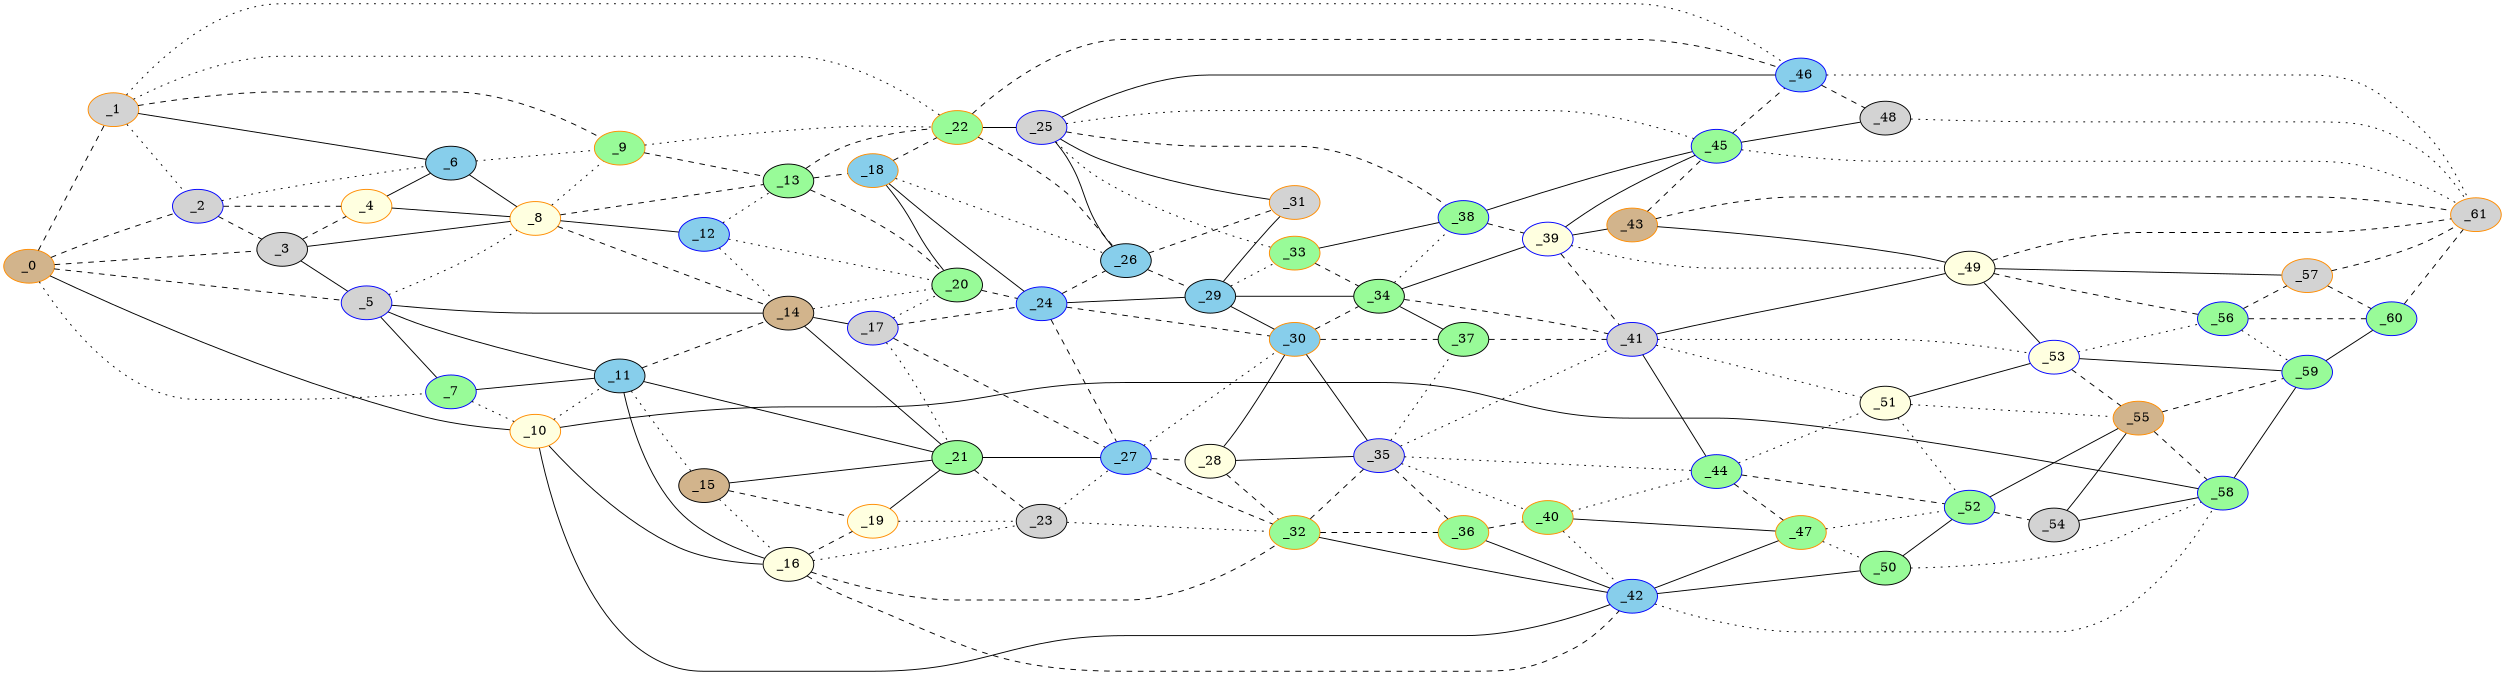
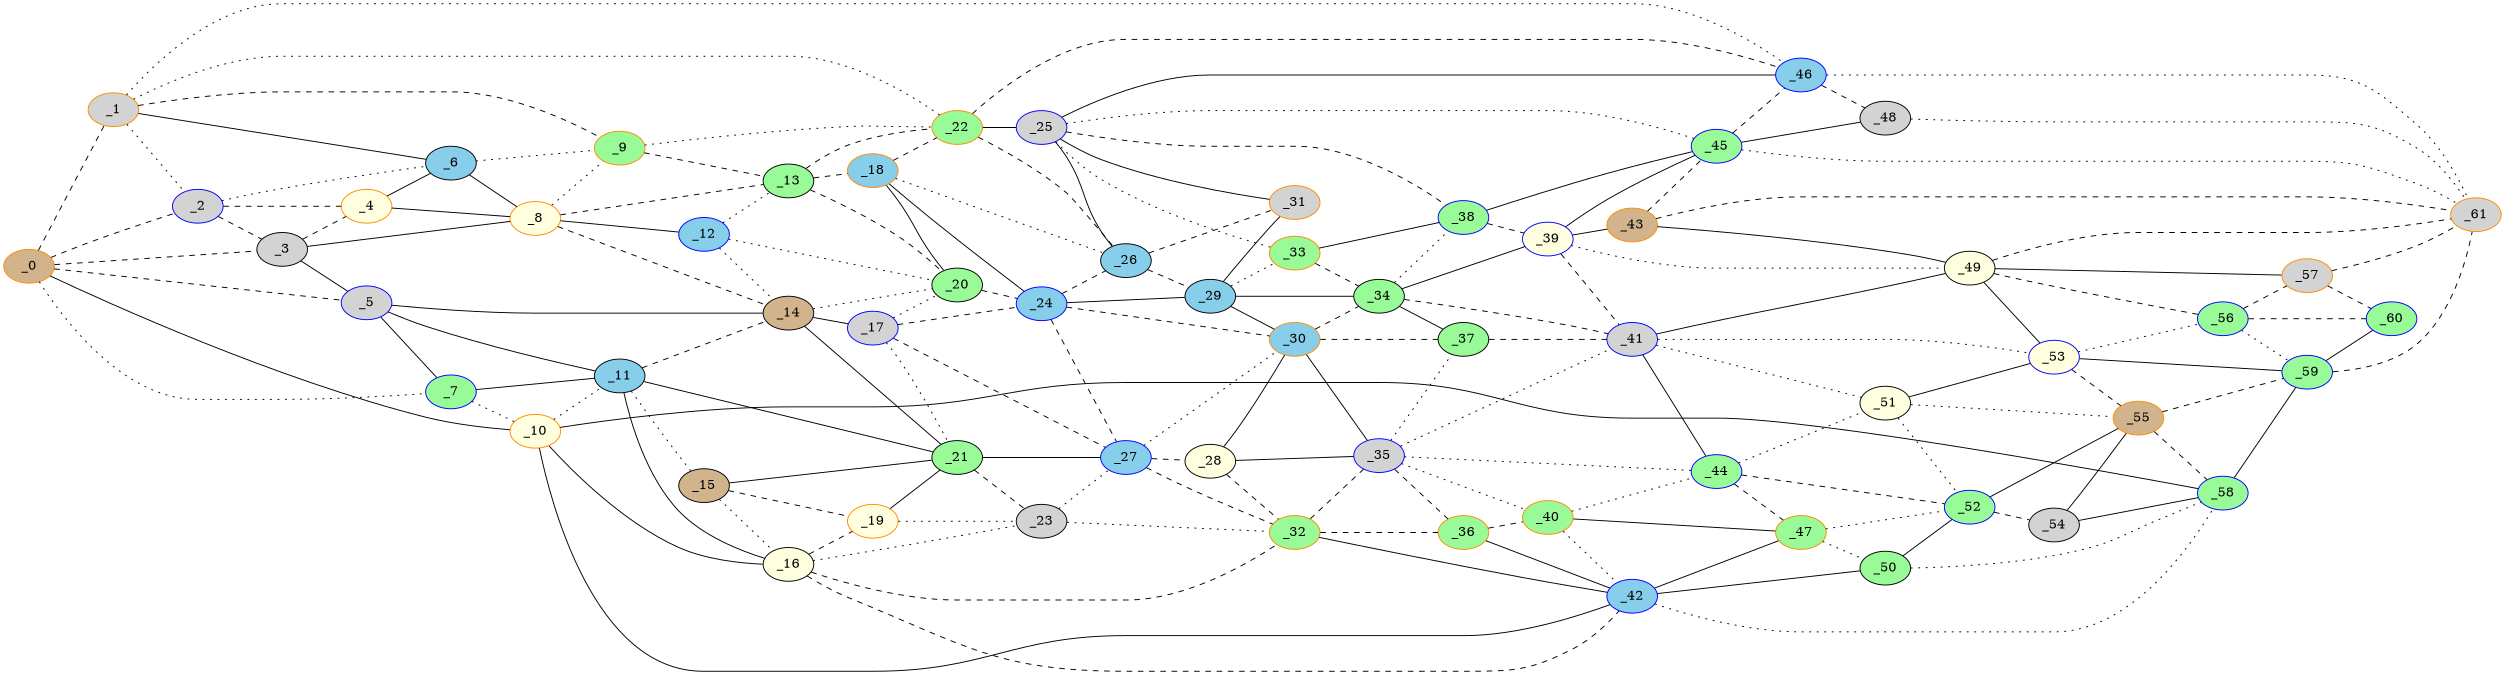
edge "_8" -- "_5": removed
edge "_61" -- "_60": now "_61" -- "_59"
